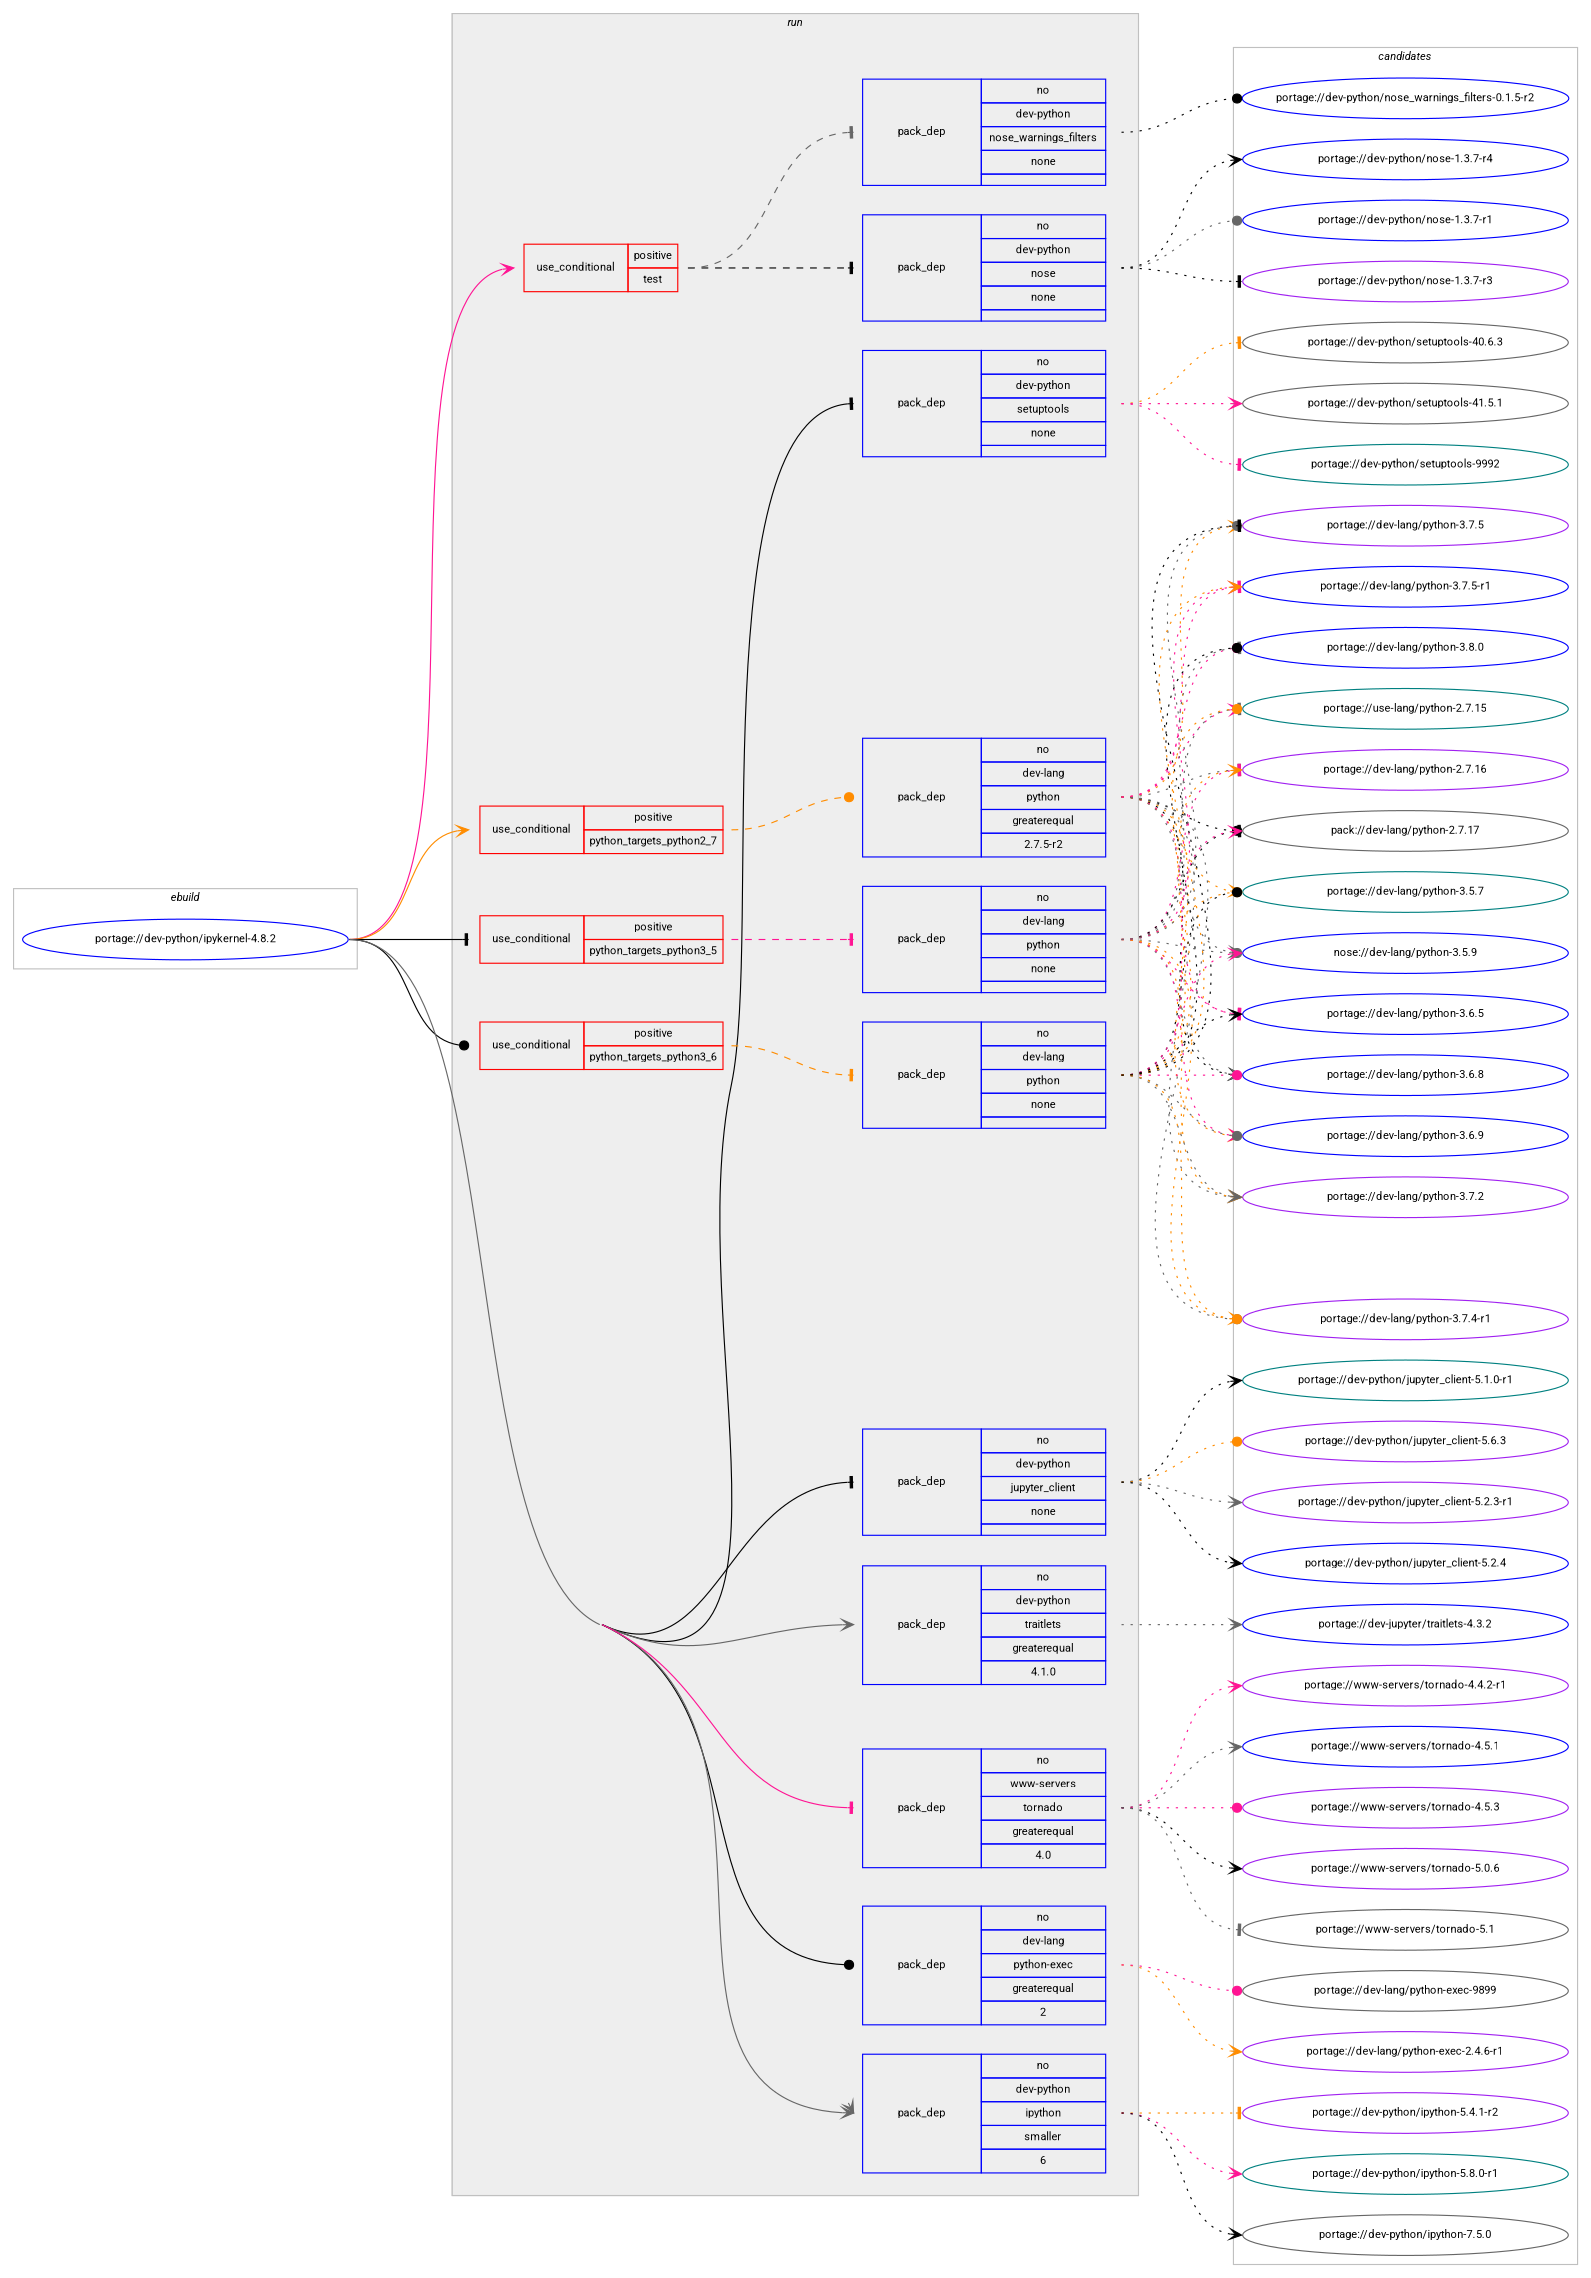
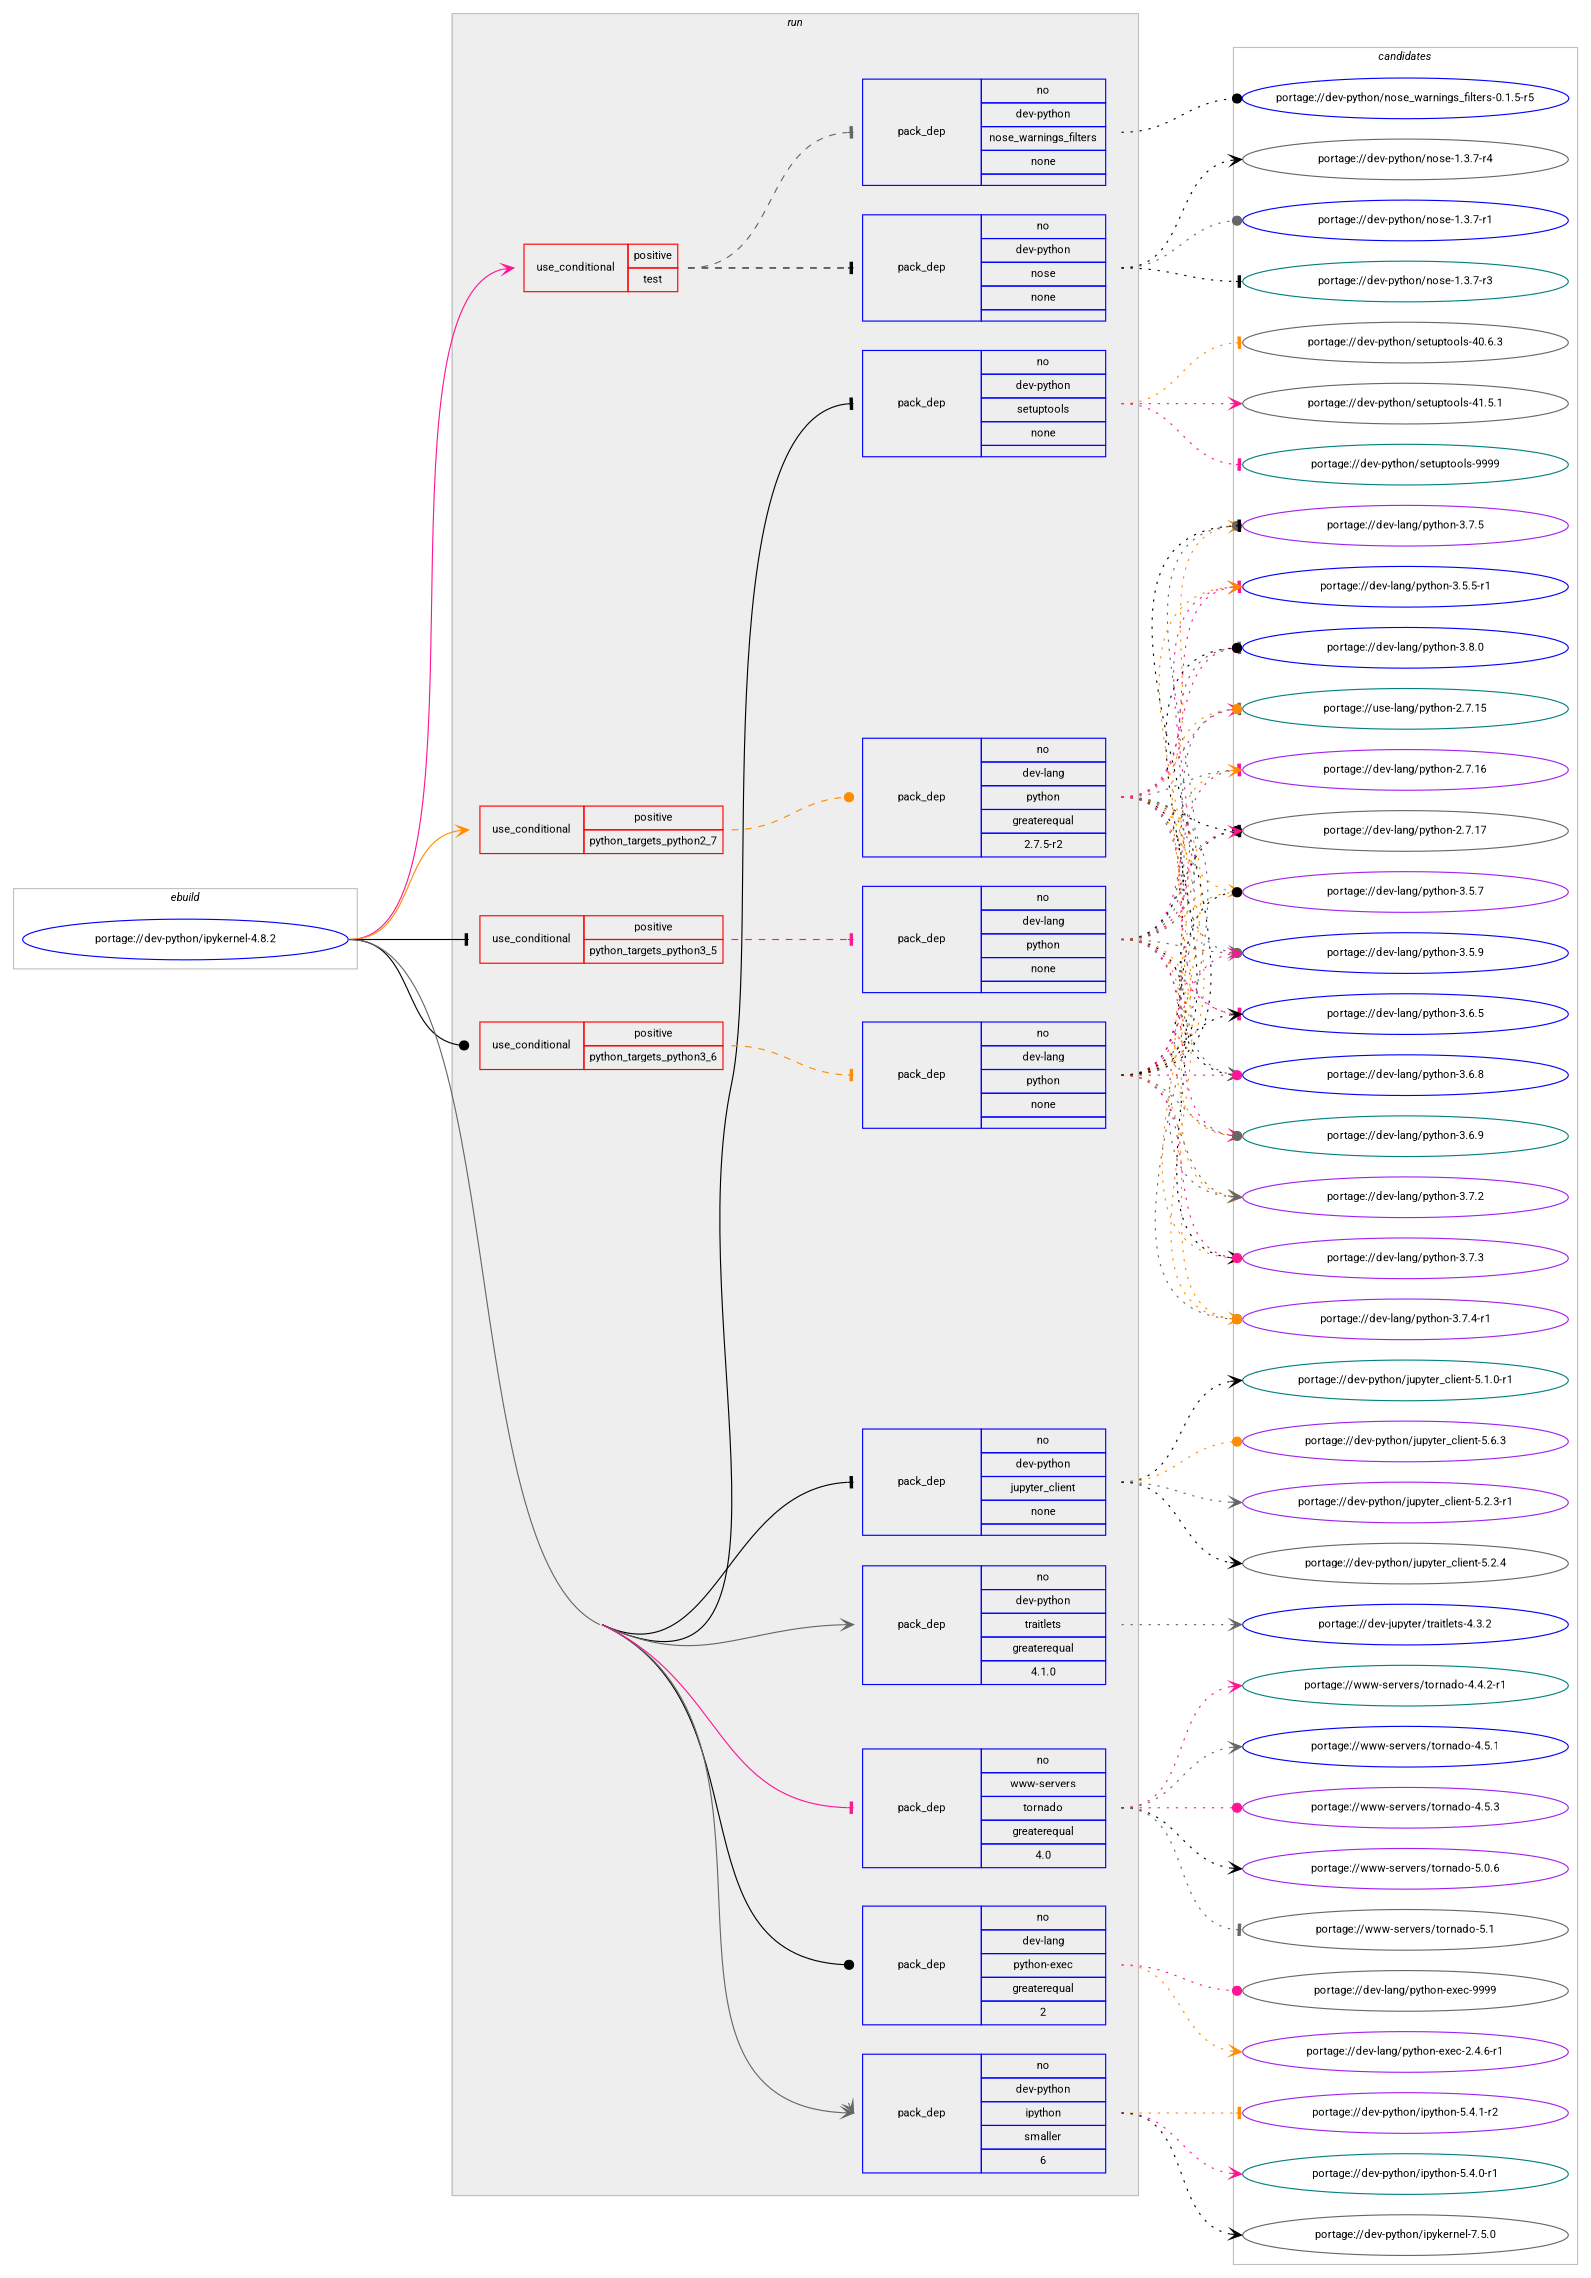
node "portage://dev-python/nose_warnings_filters-0.1.5-r2": label "portage://dev-python/nose_warnings_filters-0.1.5-r2" -> "portage://dev-python/nose_warnings_filters-0.1.5-r5"
node "portage://dev-python/nose-1.3.7-r4": color blue -> gray40
node "portage://dev-python/nose-1.3.7-r3": color purple -> teal
node "portage://dev-python/setuptools-9992": label "portage://dev-python/setuptools-9992" -> "portage://dev-python/setuptools-9999"
node "portage://dev-lang/python-3.7.5-r1": label "portage://dev-lang/python-3.7.5-r1" -> "portage://dev-lang/python-3.5.5-r1"
node "pack://dev-lang/python-2.7.17": label "pack://dev-lang/python-2.7.17" -> "portage://dev-lang/python-2.7.17"
node "portage://dev-lang/python-3.5.7": color teal -> purple
node "nose://dev-lang/python-3.5.9": label "nose://dev-lang/python-3.5.9" -> "portage://dev-lang/python-3.5.9"
node "portage://dev-lang/python-3.6.9": color blue -> teal
node "portage://dev-lang/python-3.7.3": added
node "portage://dev-python/jupyter_client-5.2.4": color blue -> gray40
node "portage://www-servers/tornado-4.4.2-r1": color purple -> teal
node "portage://dev-lang/python-exec-9899": label "portage://dev-lang/python-exec-9899" -> "portage://dev-lang/python-exec-9999"
node "portage://dev-python/ipython-5.8.0-r1": label "portage://dev-python/ipython-5.8.0-r1" -> "portage://dev-python/ipython-5.4.0-r1"
node "portage://dev-python/ipython-7.5.0": label "portage://dev-python/ipython-7.5.0" -> "portage://dev-python/ipykernel-7.5.0"
